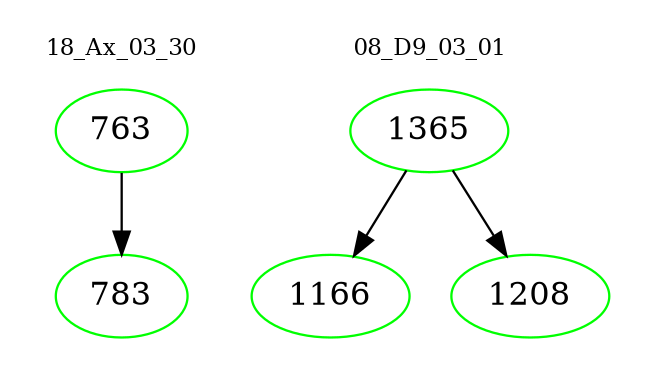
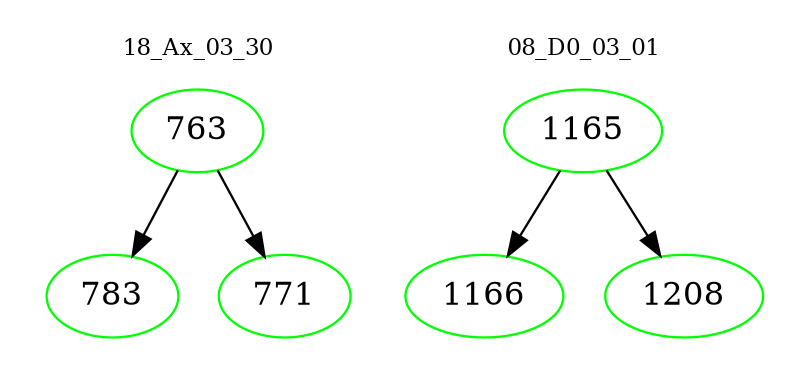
cluster "08_D9_03_01": label "08_D9_03_01" -> "08_D0_03_01"
node "1365": label "1365" -> "1165"
node "771": added
